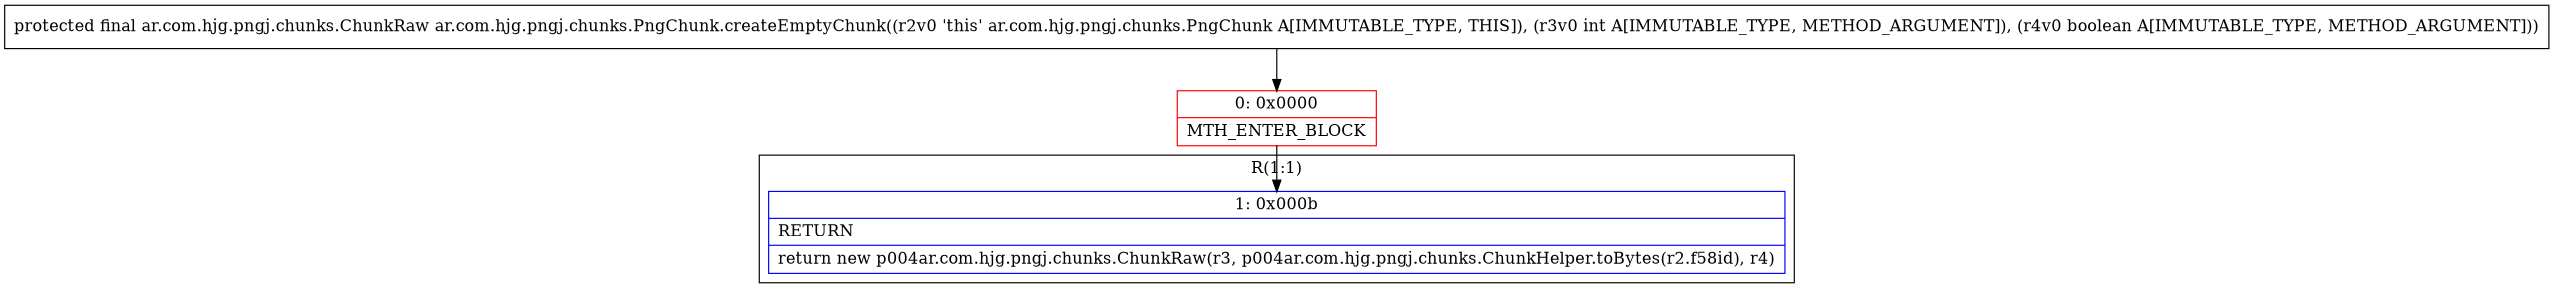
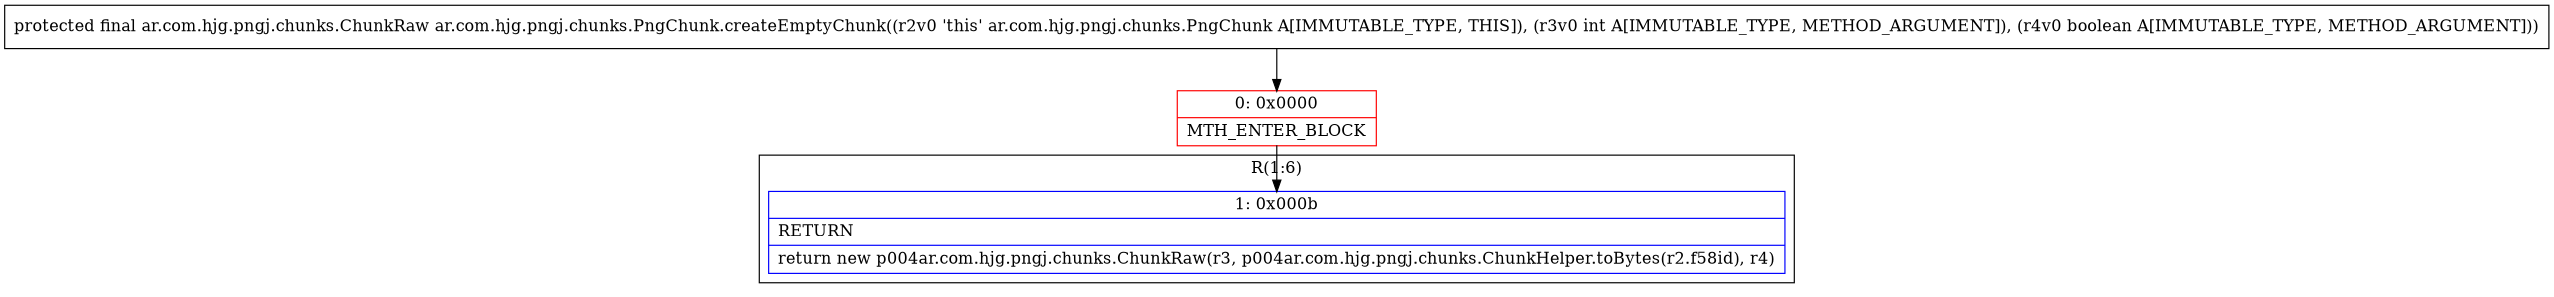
cluster "R(1:1)": label "R(1:1)" -> "R(1:6)"
